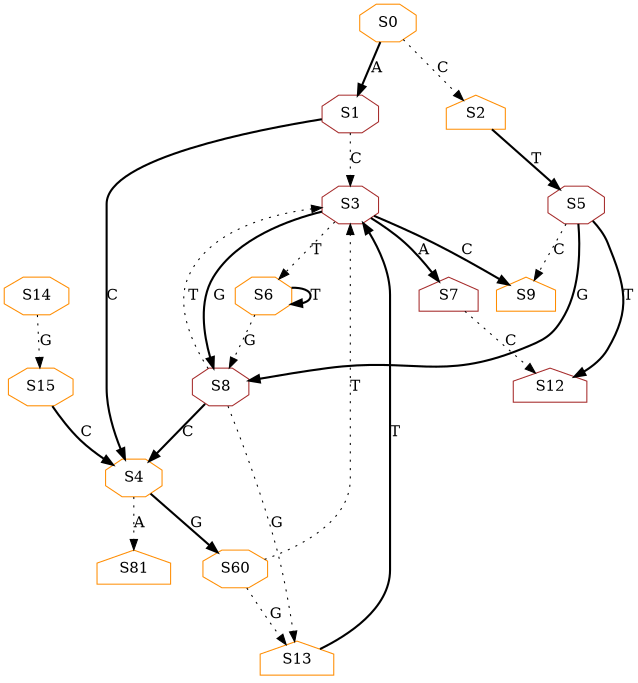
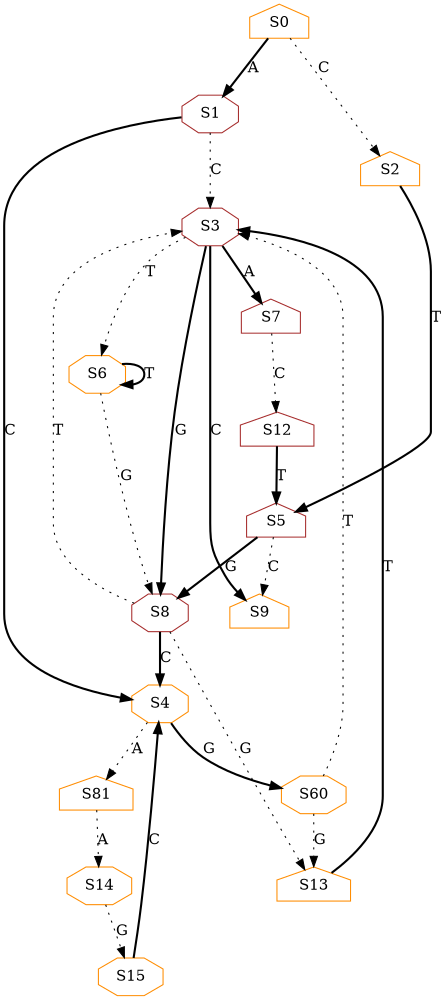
node "S0": shape octagon -> house
node "S5": shape octagon -> house
edge "S5" -> "S12": reversed
edge "S81" -> "S14": added, label "A"
